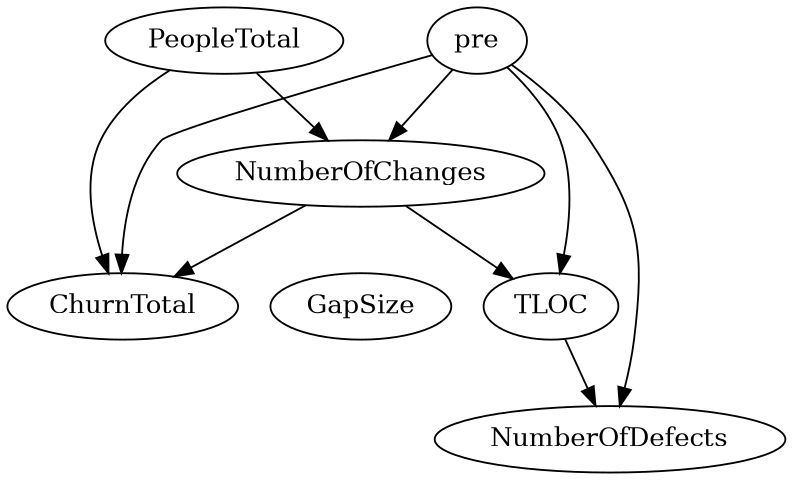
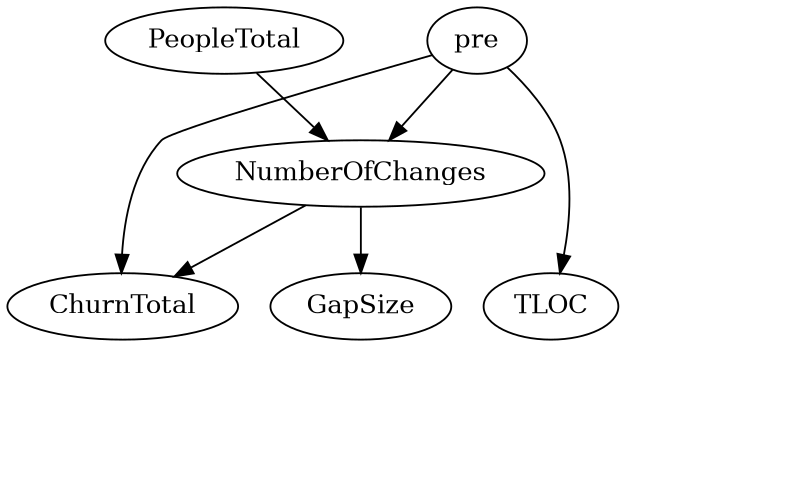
edge "PeopleTotal" -> "ChurnTotal": removed
edge "NumberOfChanges" -> "TLOC": now "NumberOfChanges" -> "GapSize"
node "NumberOfDefects": removed
